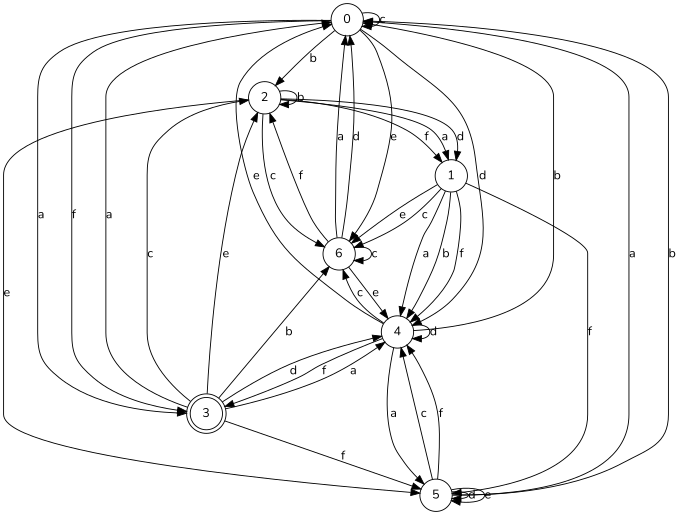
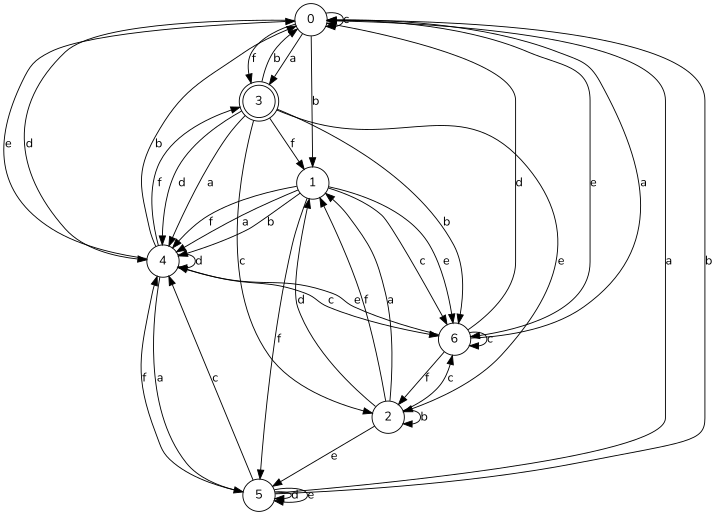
edge "0" -> "2": now "0" -> "1"
edge "3" -> "0": label "a" -> "b"
edge "3" -> "5": now "3" -> "1"
